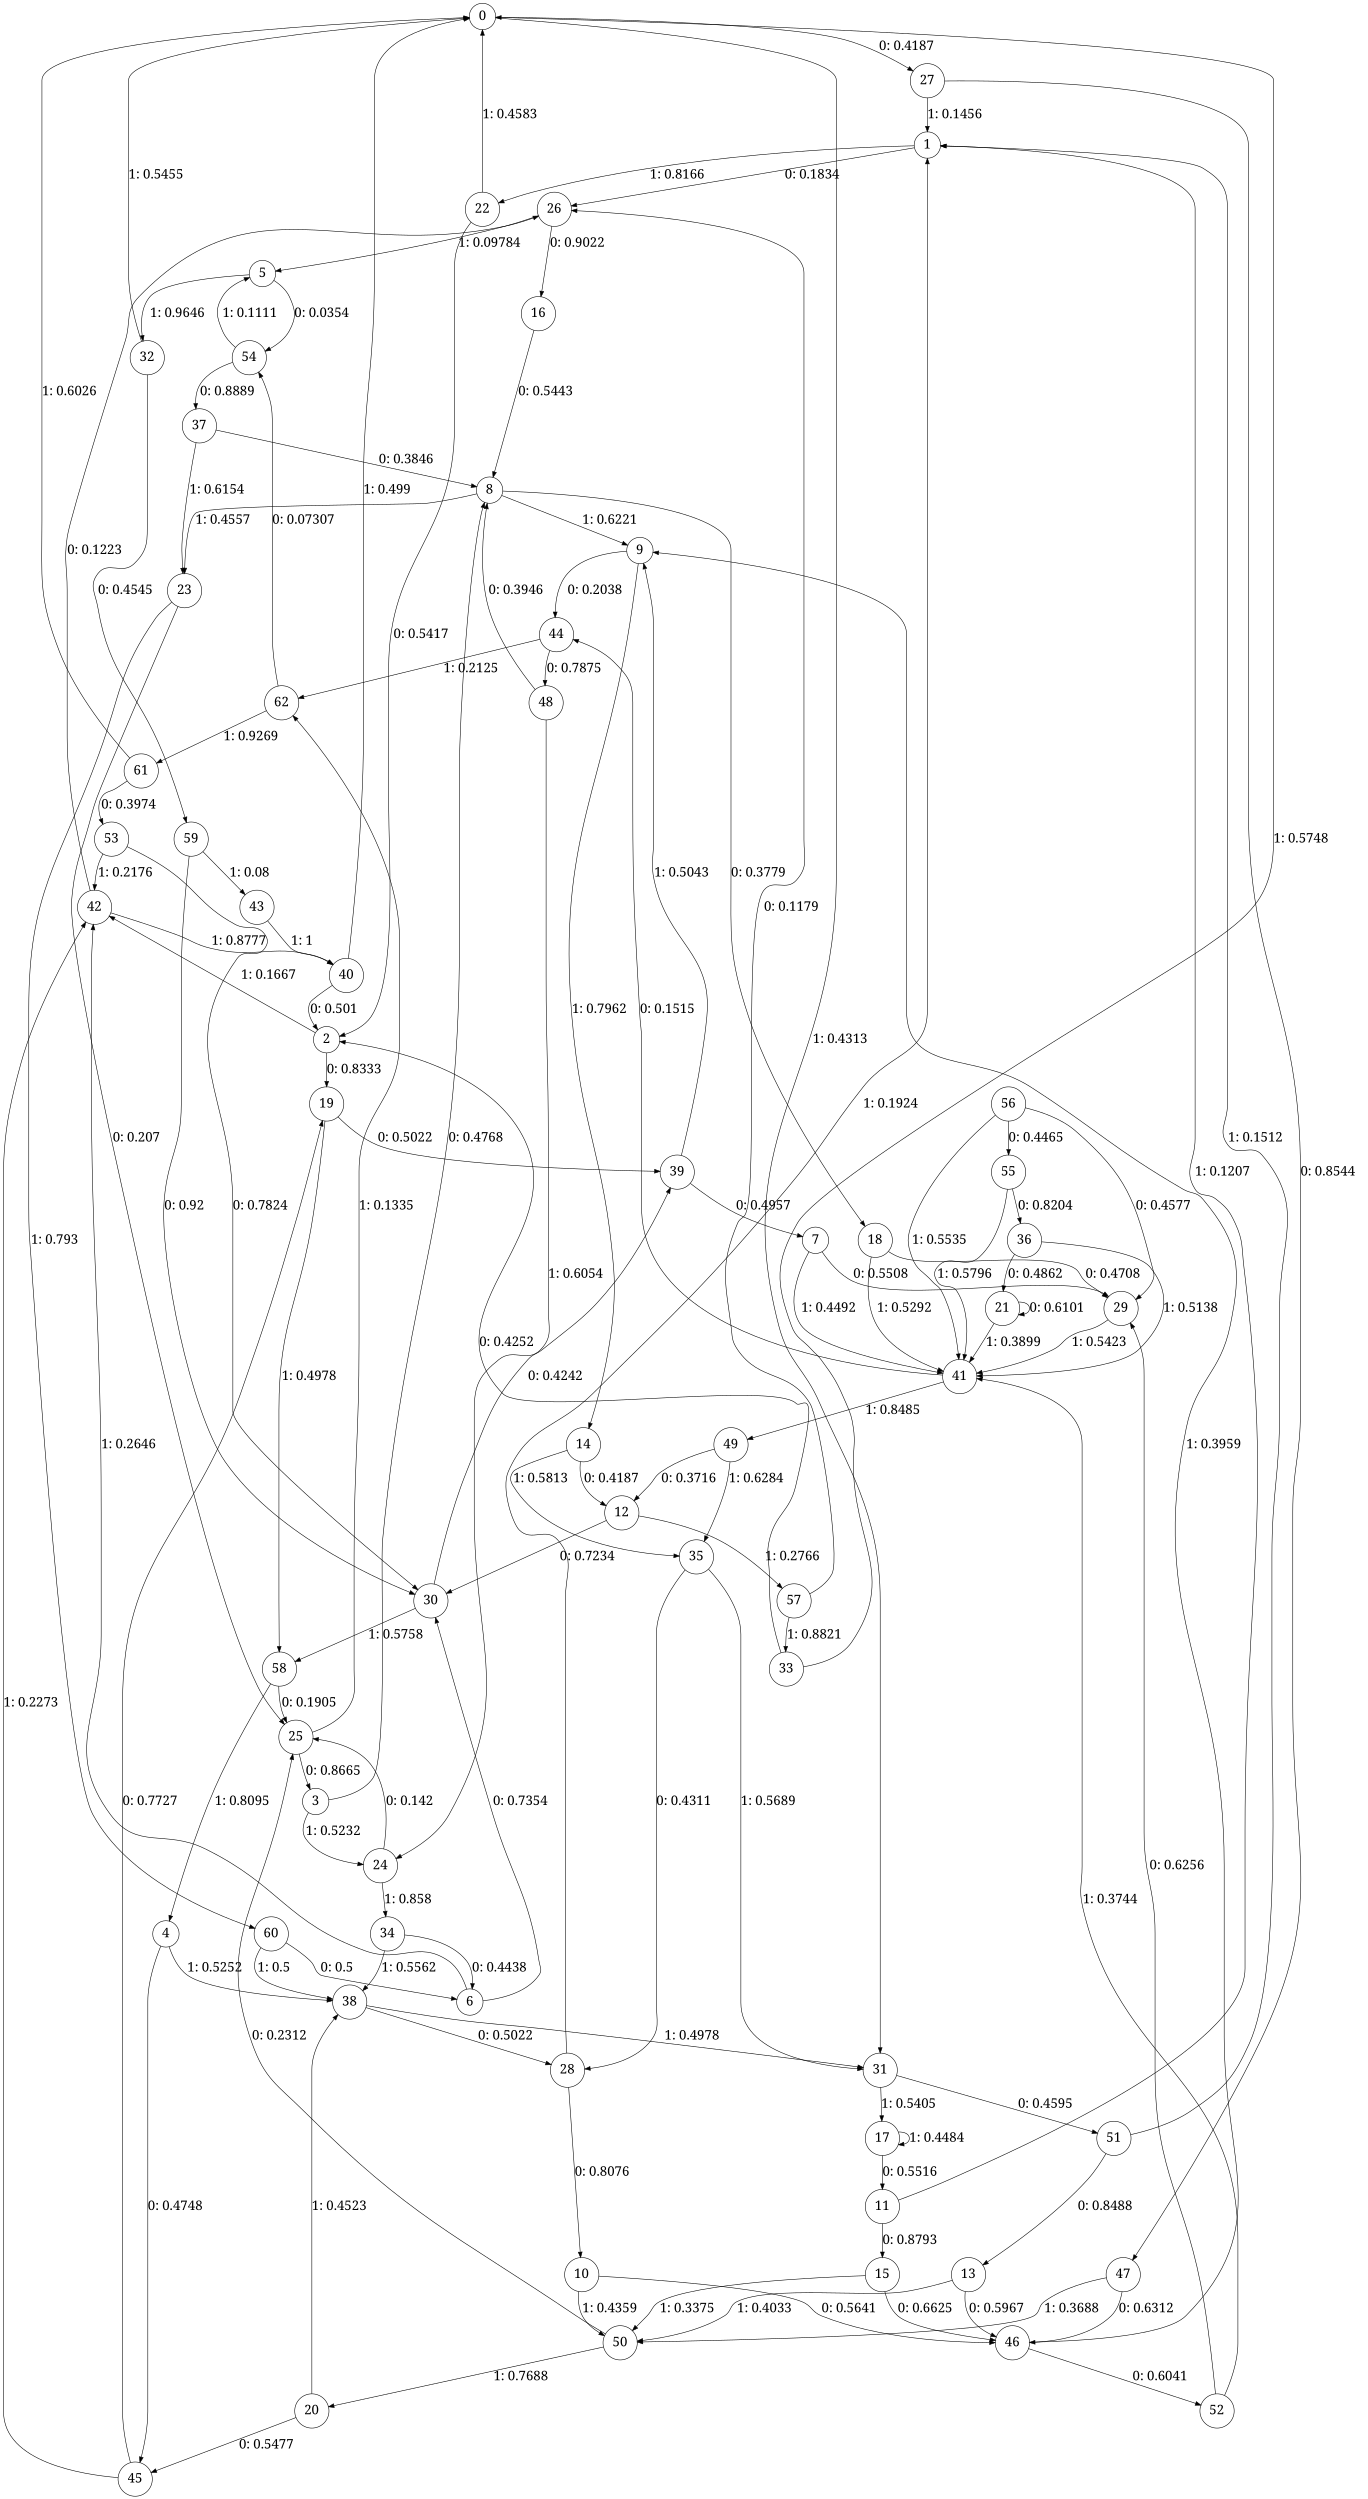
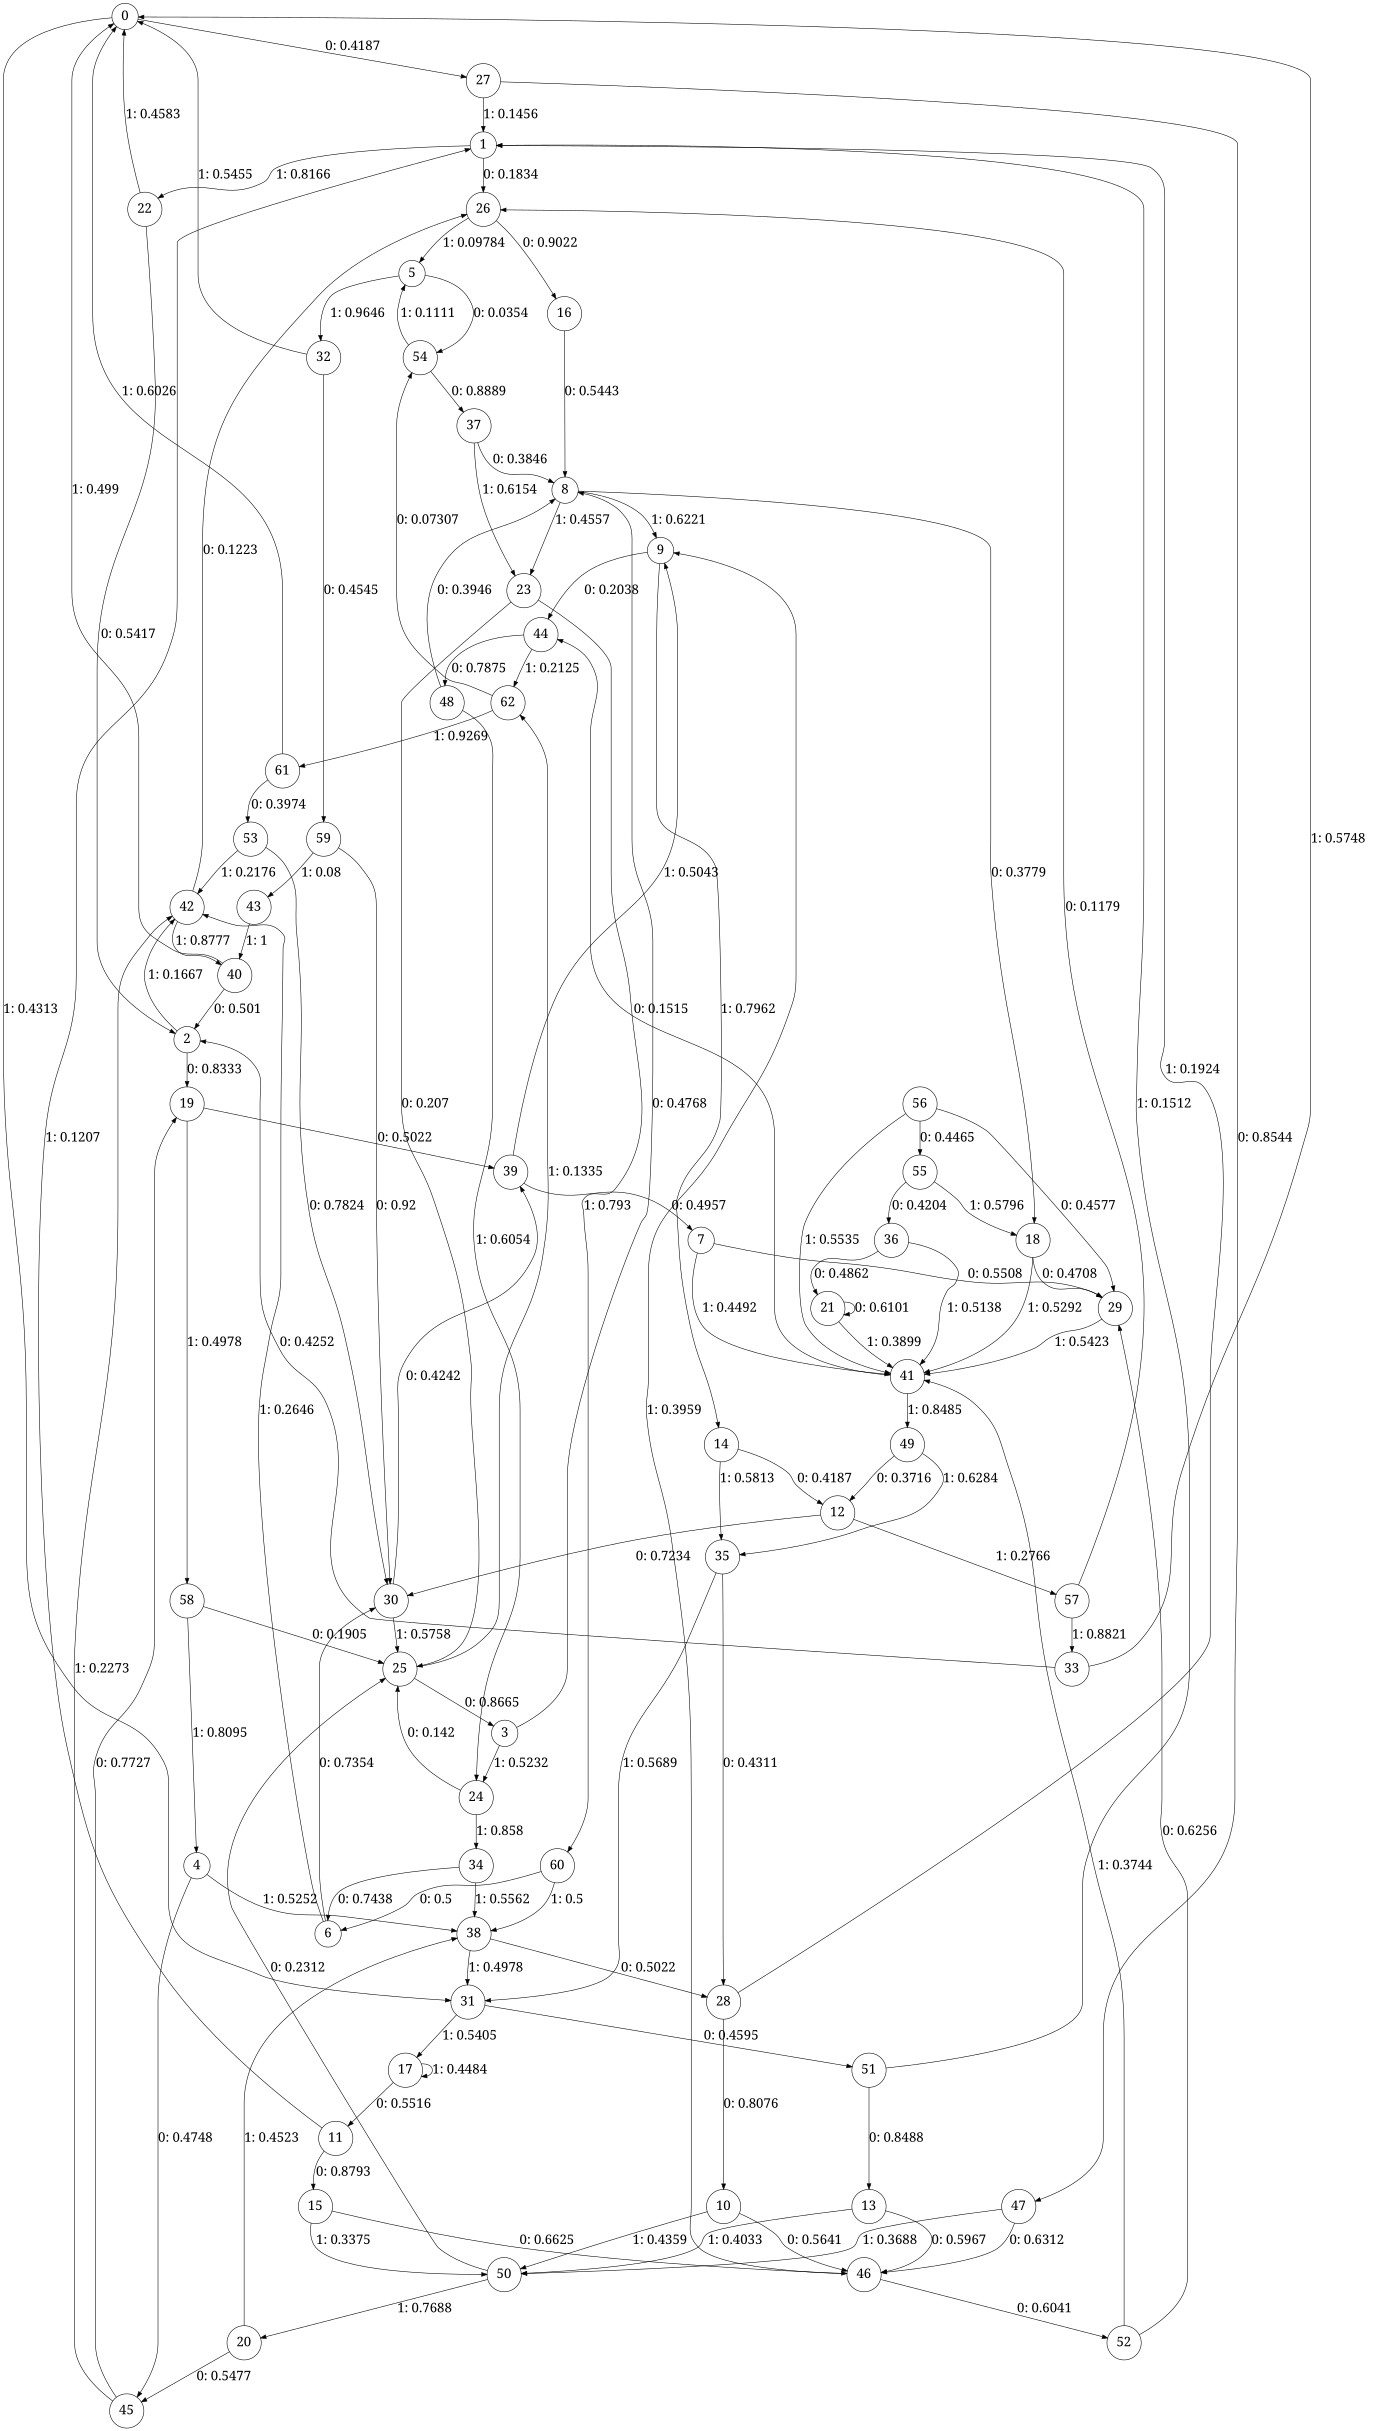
edge "55" -> "36": label "0: 0.8204   " -> "0: 0.4204   "
edge "55" -> "41": now "55" -> "18"
edge "30" -> "58": now "30" -> "25"
edge "34" -> "6": label "0: 0.4438   " -> "0: 0.7438   "
